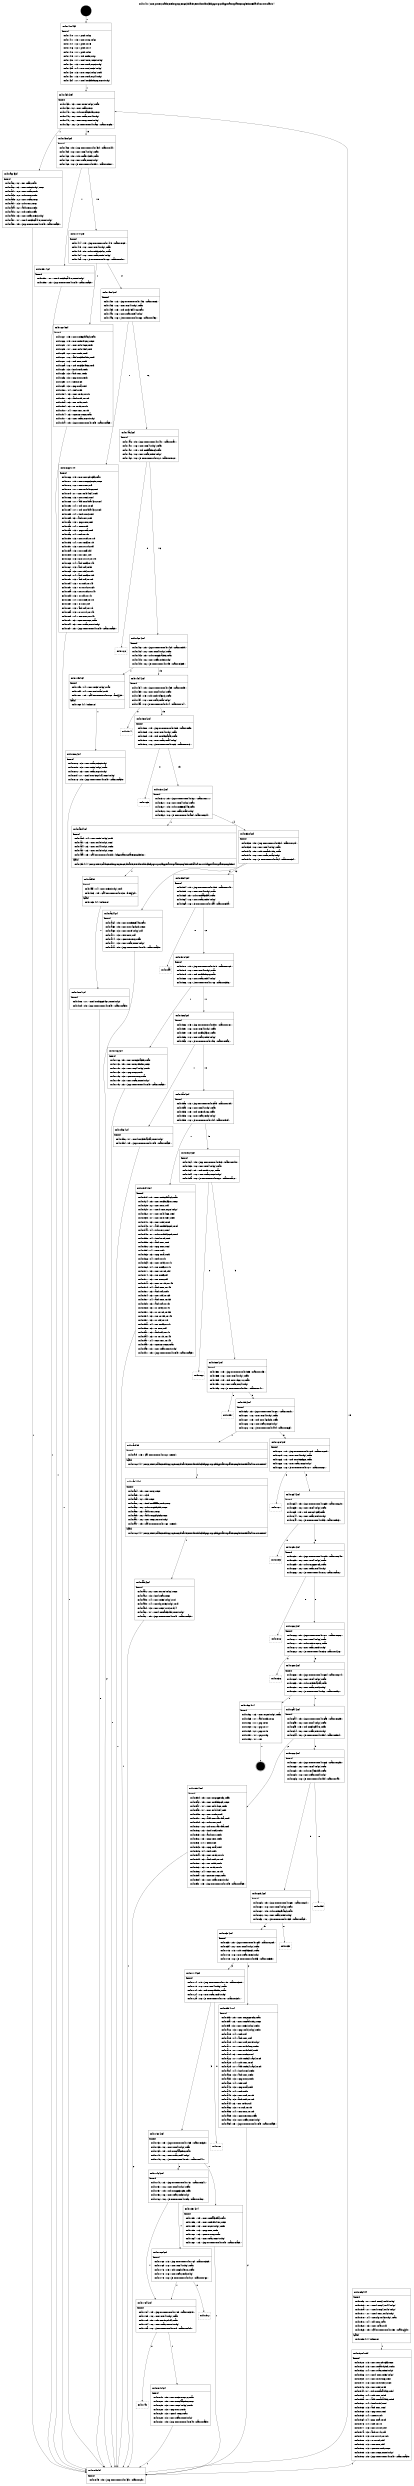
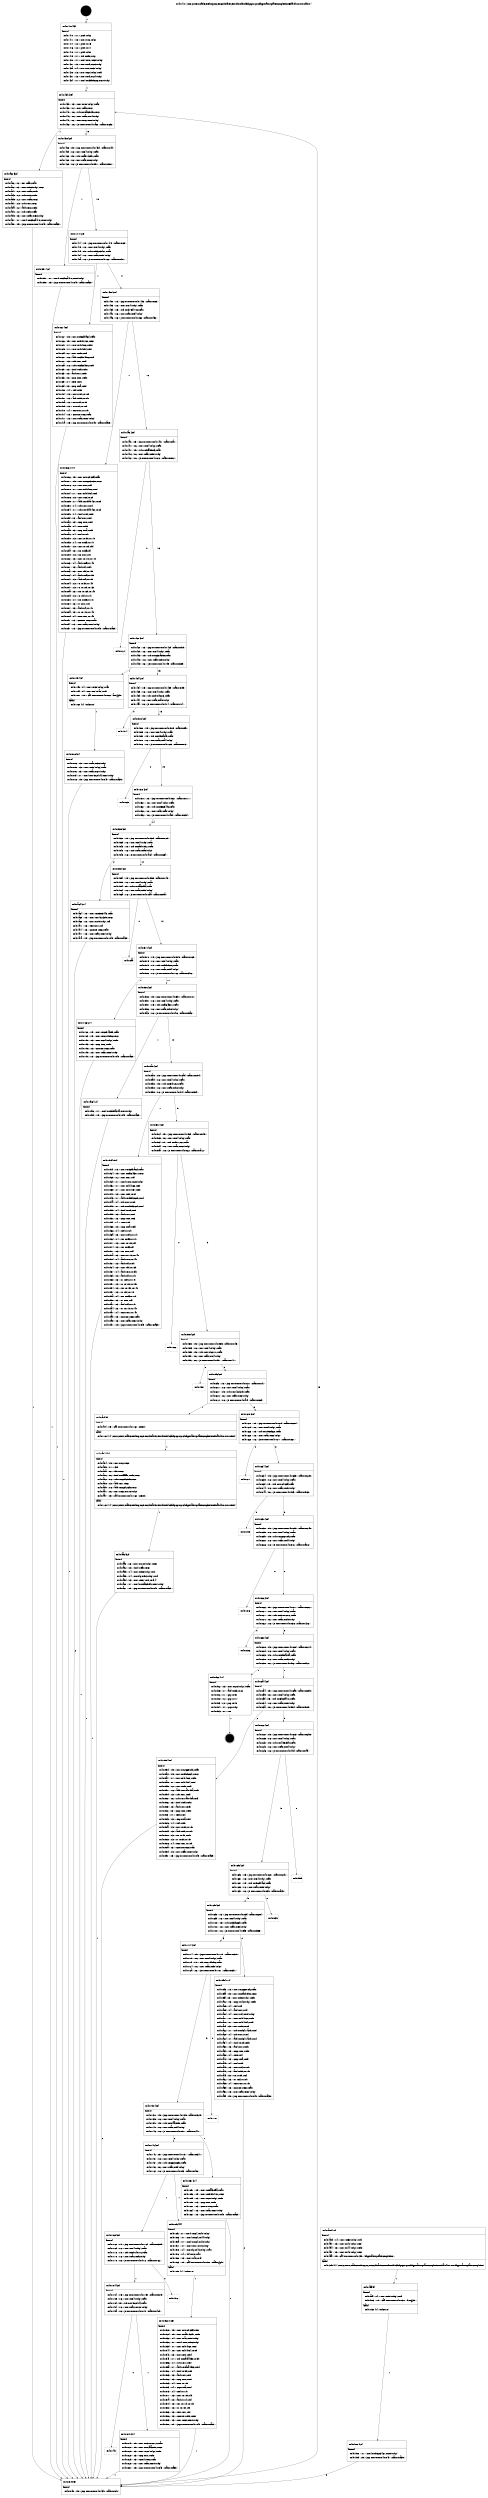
edge "0x40151c [28]" -> "0x401aed [18]": removed, label "1"
edge "0x40174c [28]" -> "0x401784 [28]": now "0x40174c [28]" -> "0x4018fc [44]"
